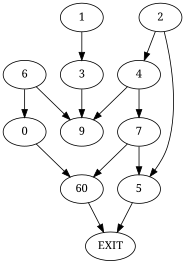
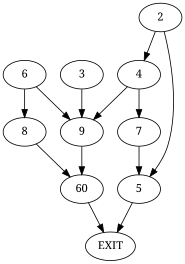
node "1": removed
node "0": label "0" -> "8"
edge "7" -> "60": now "9" -> "60"
